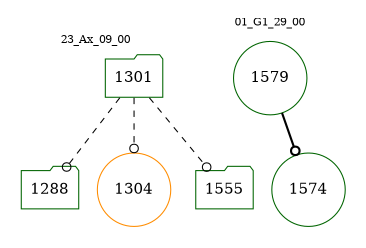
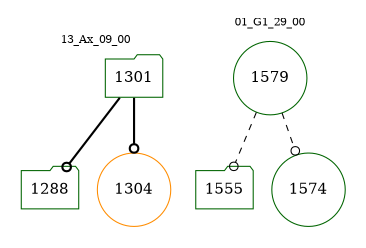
cluster "23_Ax_09_00": label "23_Ax_09_00" -> "13_Ax_09_00"
edge "1301" -> "1304": style dashed -> bold
edge "1301" -> "1555": now "1579" -> "1555"
edge "1579" -> "1574": style bold -> dashed
edge "1301" -> "1288": style dashed -> bold
